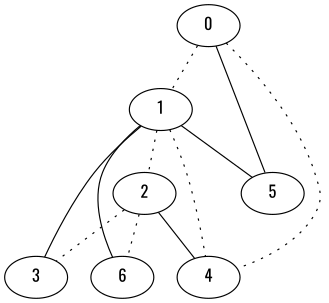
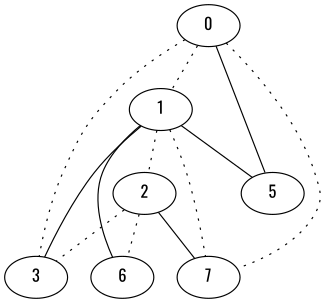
edge "0" -- "3": added
node "4": label "4" -> "7"
